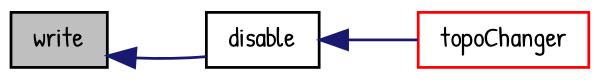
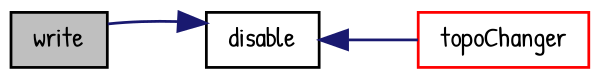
edge "disable" -> "write": reversed
